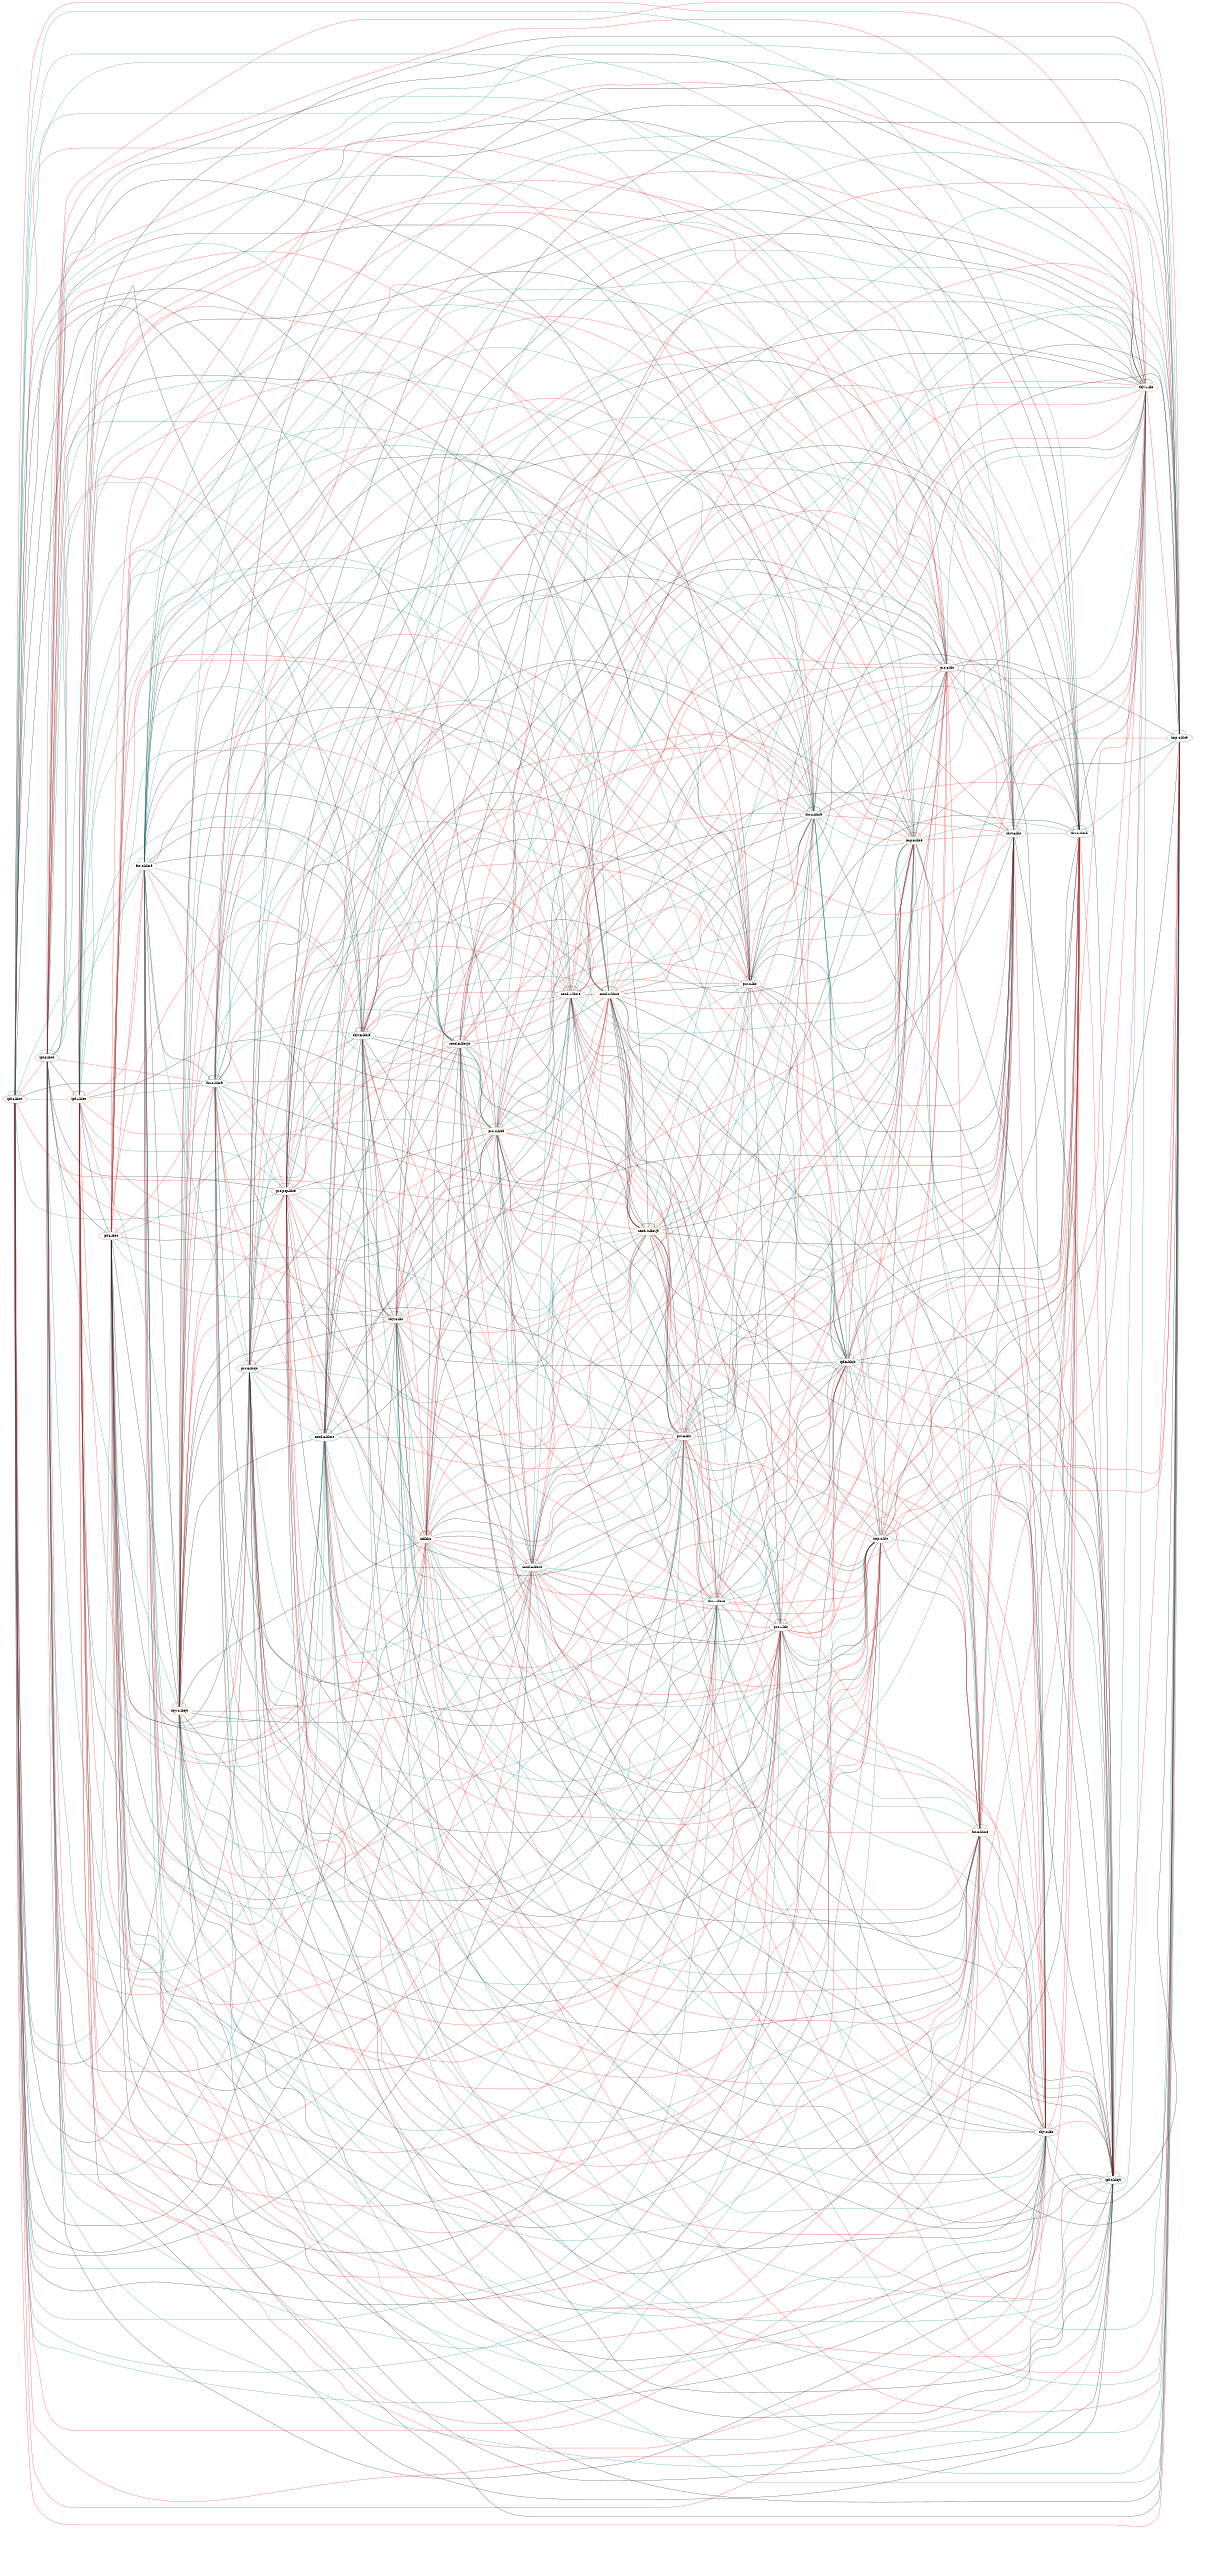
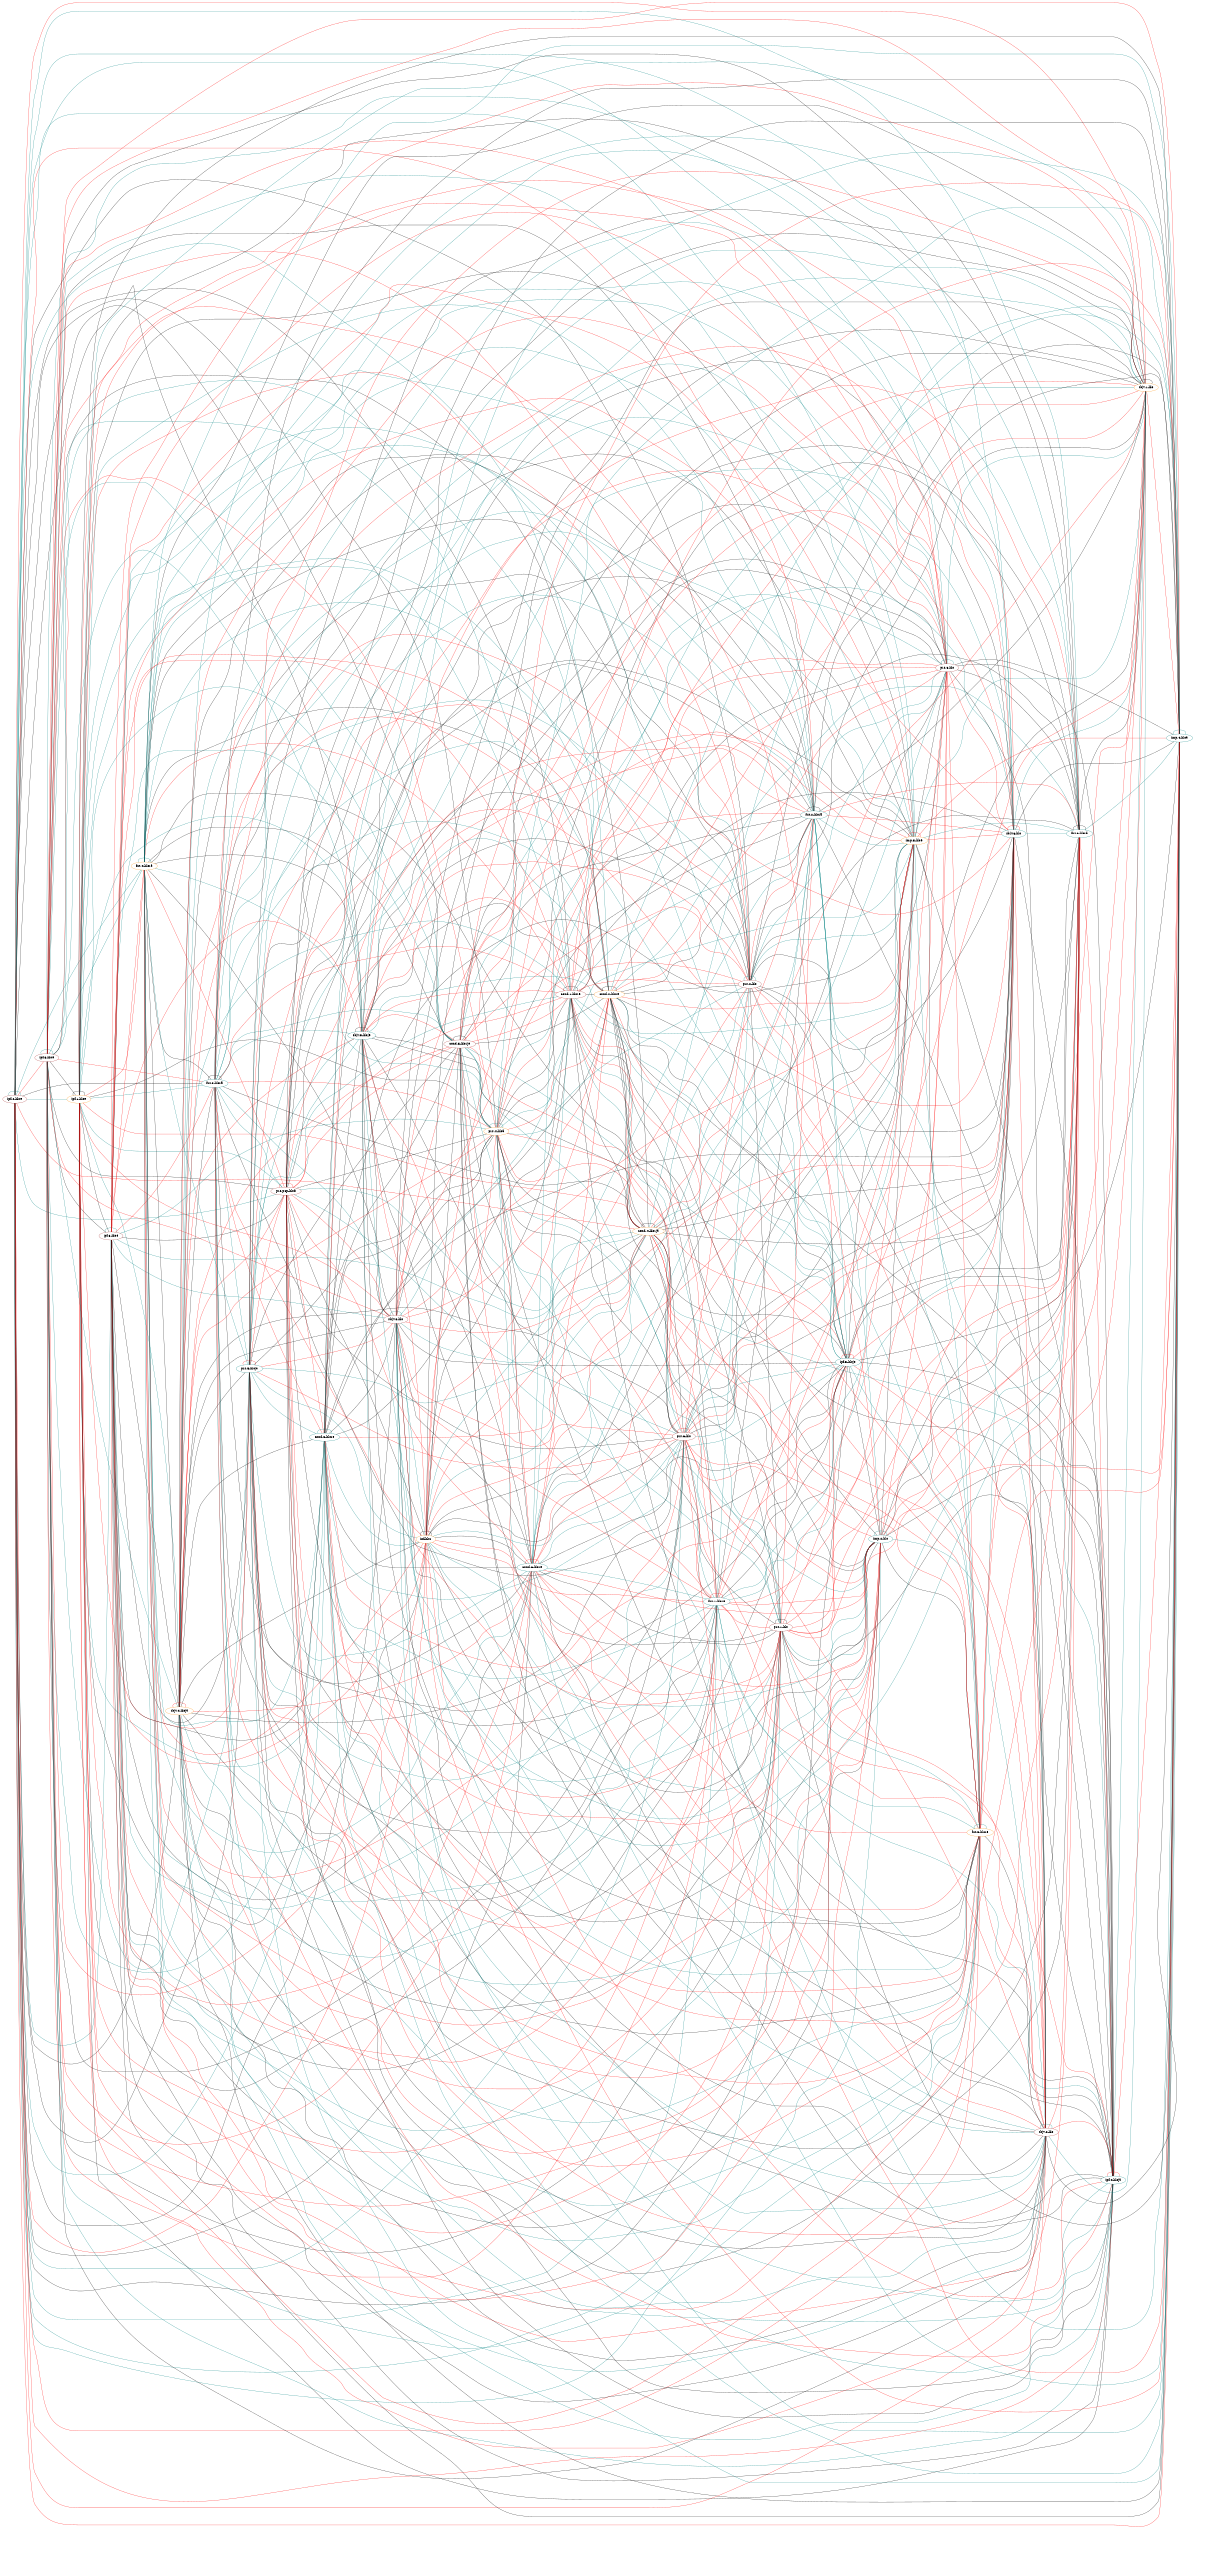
edge "fut.1-klore" -- "fut.5-klore": color teal -> red
edge "ipf.2-kloe" -- "inf-klor": color black -> red
